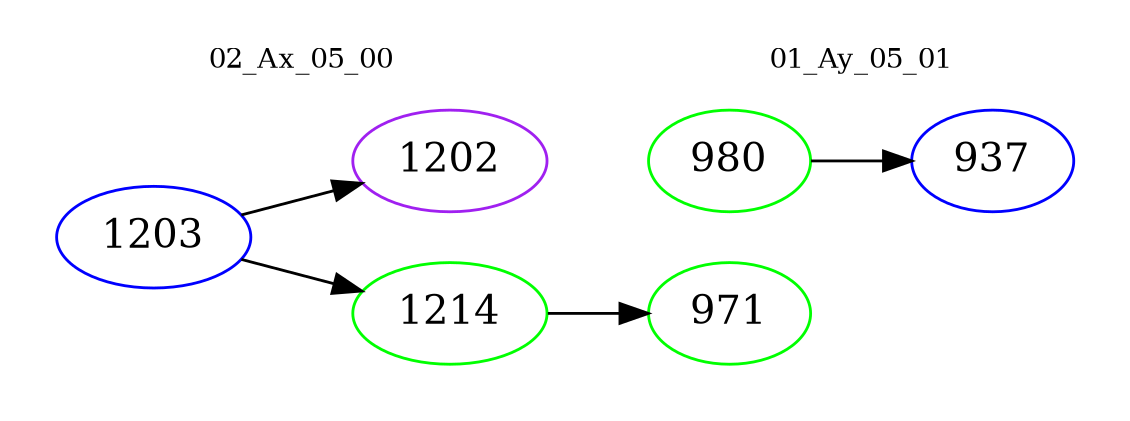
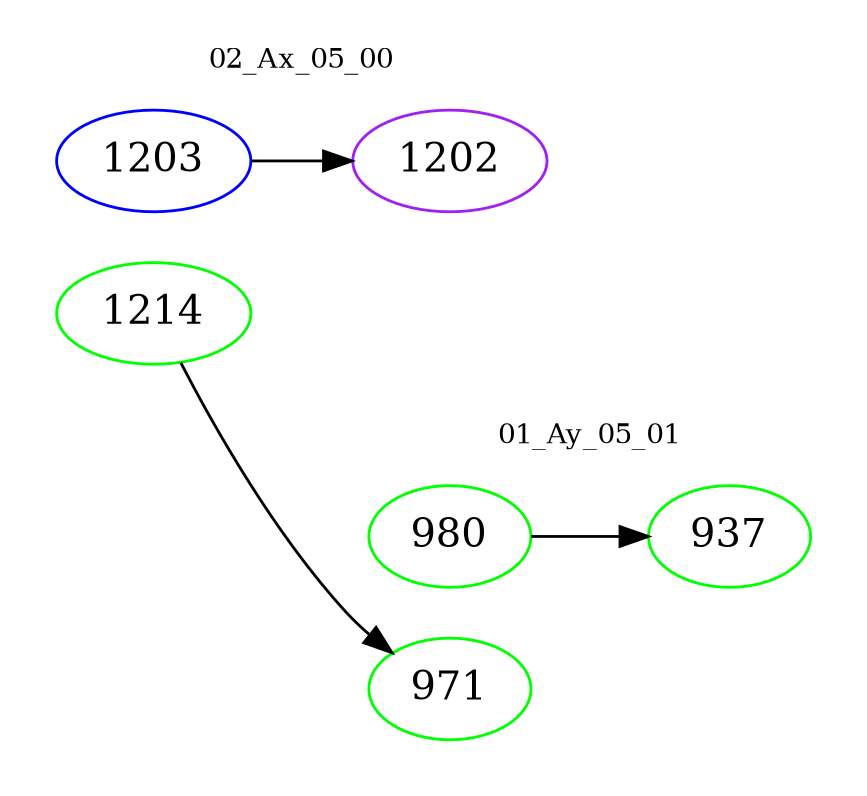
node "937": color blue -> green
edge "1203" -> "1214": removed
